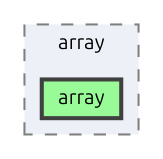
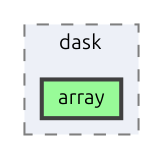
cluster "array": label "array" -> "dask"
